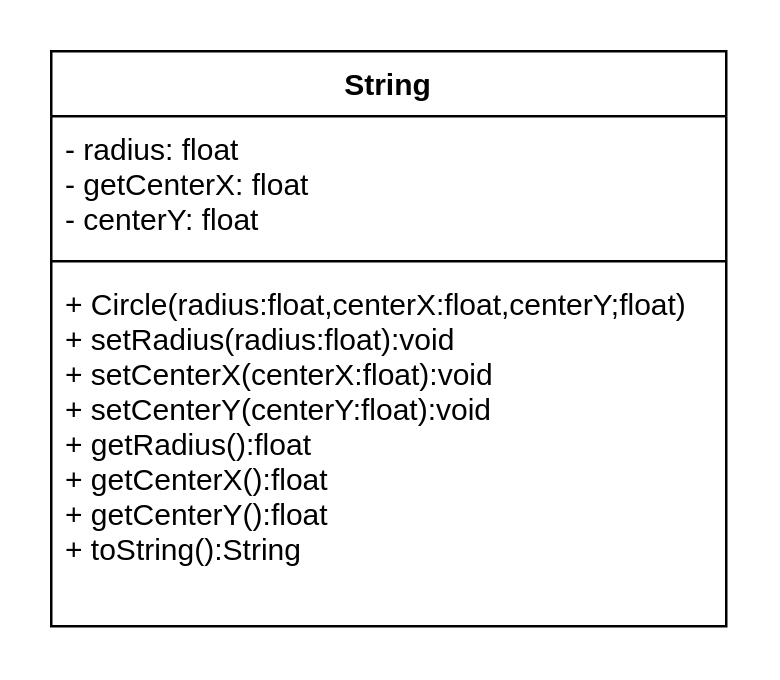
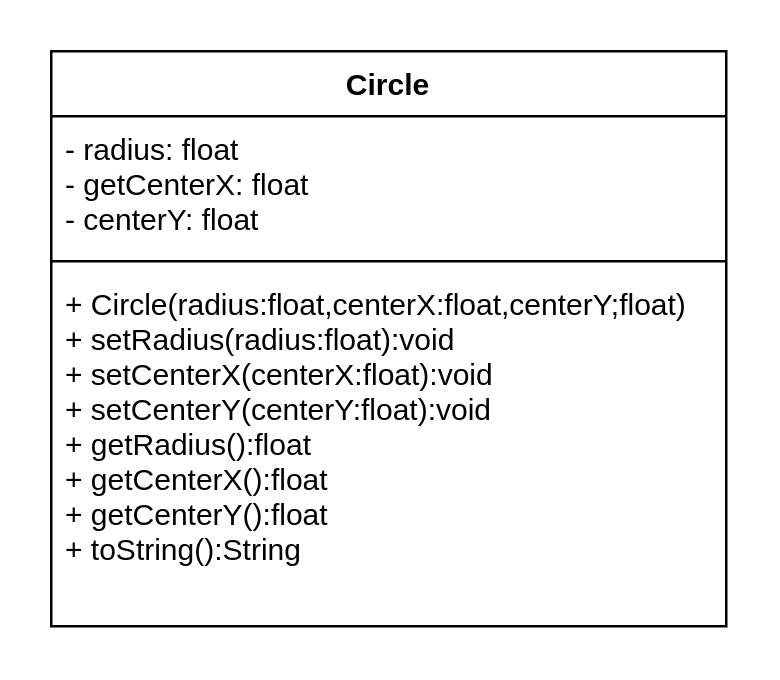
node "String": label "String" -> "Circle"
